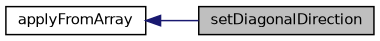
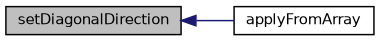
edge "setDiagonalDirection" -> "applyFromArray": reversed
